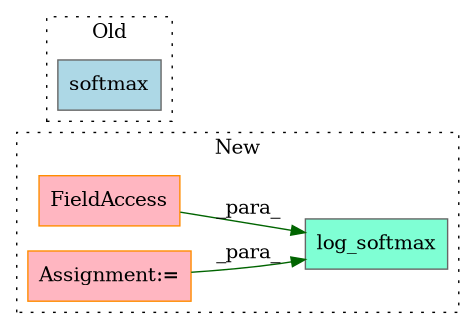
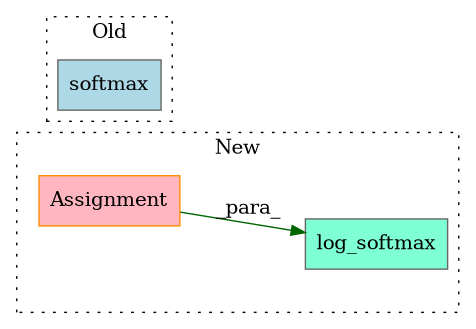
node "FieldAccess": label "FieldAccess" -> "Assignment"
node "Assignment:=": removed
